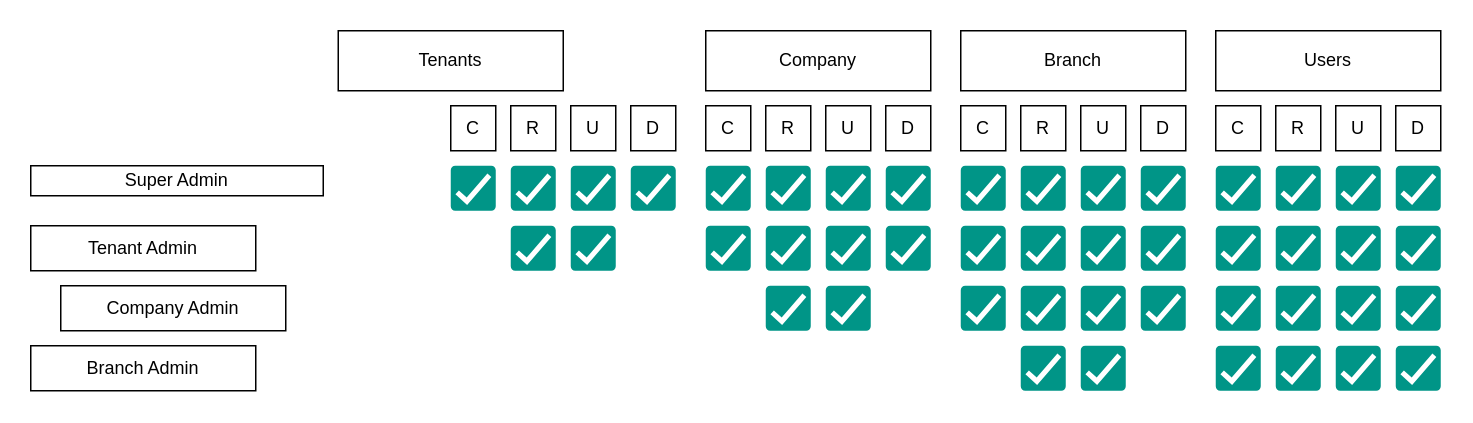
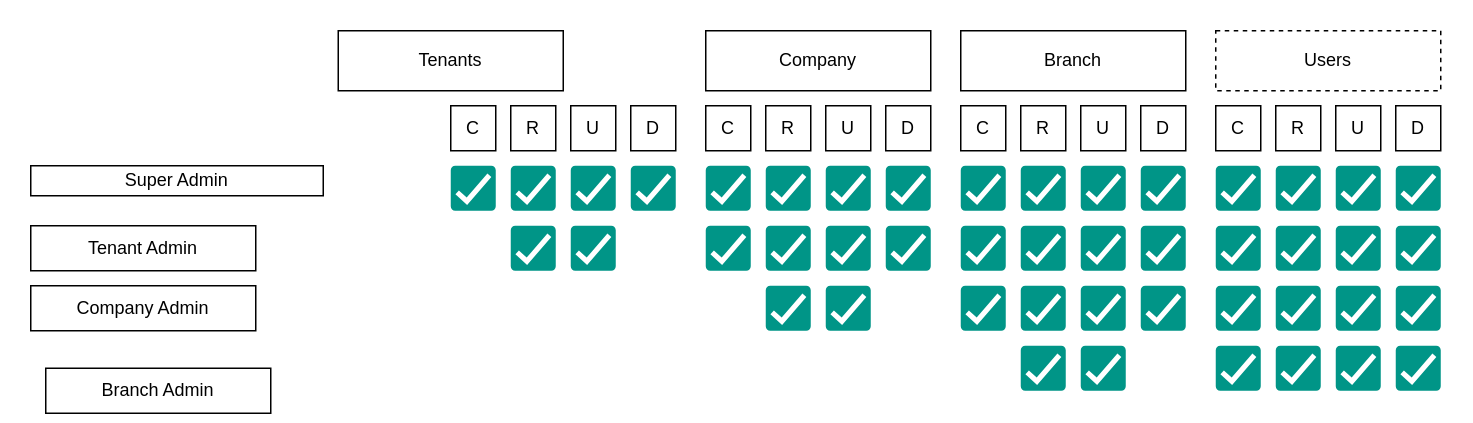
node "Users": style solid -> dashed
node "Company Admin": moved (173, 308) -> (143, 308)
node "Branch Admin": moved (143, 368) -> (158, 391)
